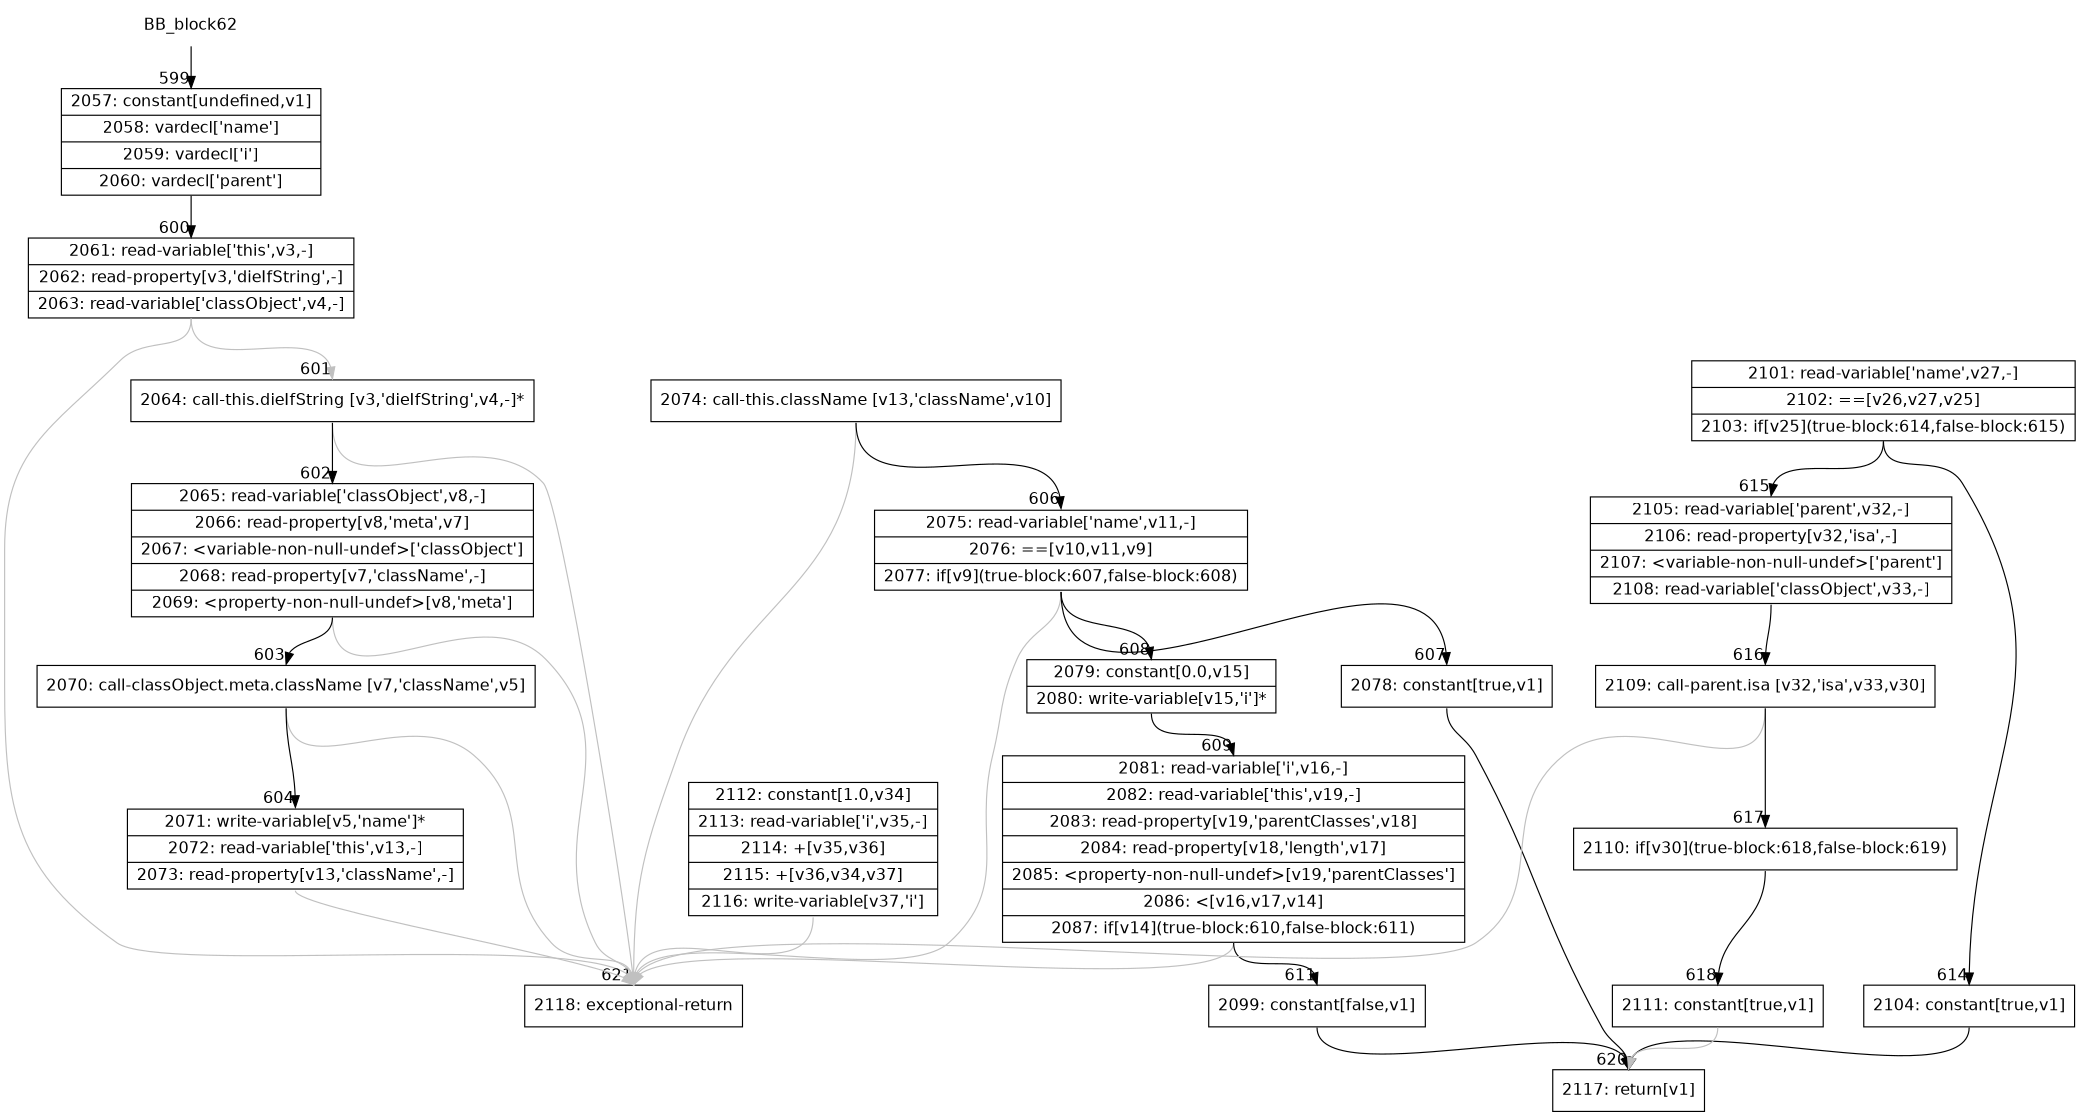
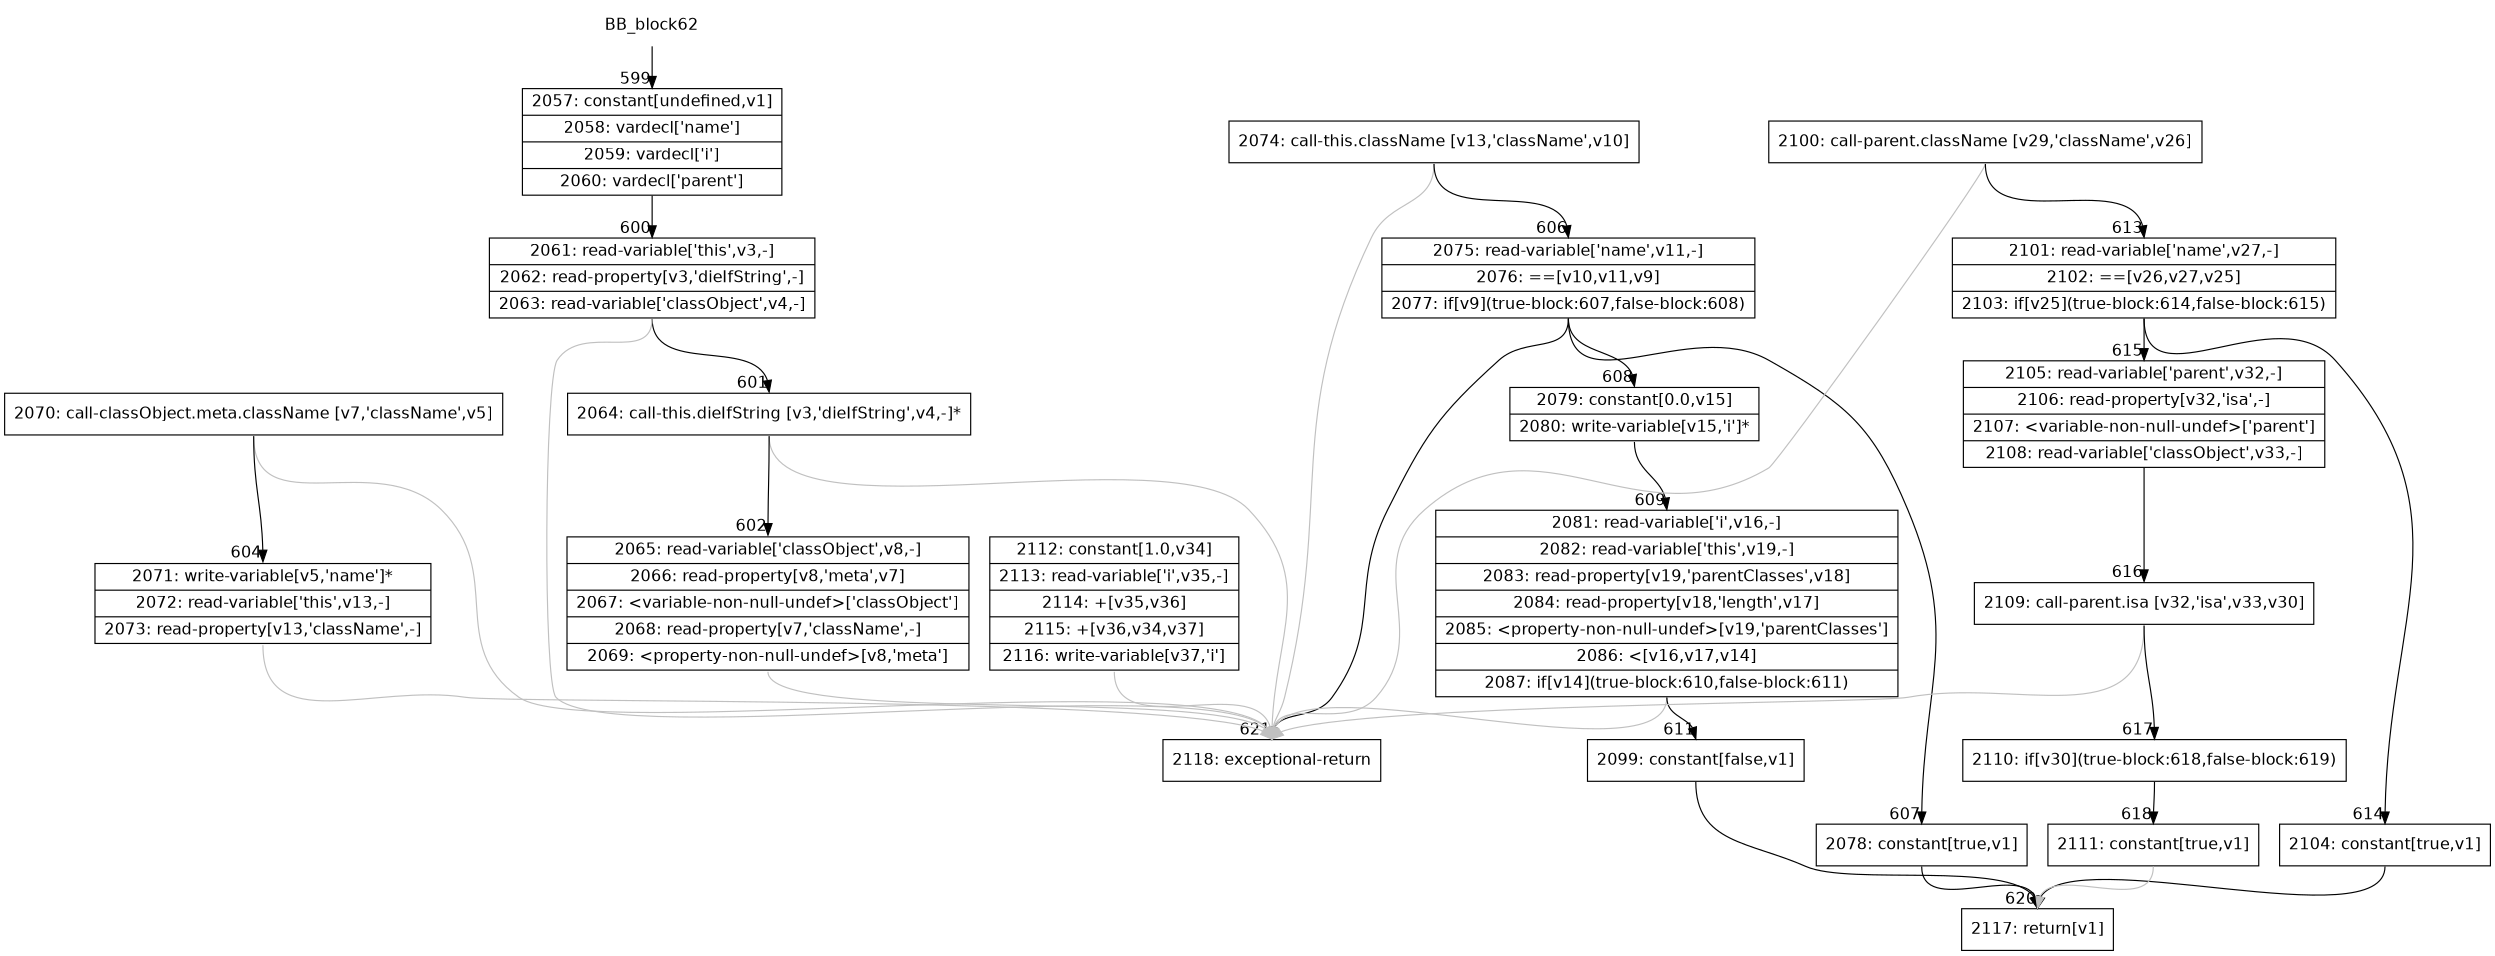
node "2100: call-parent.className [v29,'className',v26]": added
edge "2061: read-variable['this',v3,-]" -> "2064: call-this.dieIfString [v3,'dieIfString',v4,-]*": color gray -> black
edge "2065: read-variable['classObject',v8,-]" -> "2070: call-classObject.meta.className [v7,'className',v5]": removed
edge "2075: read-variable['name',v11,-]" -> "2118: exceptional-return": color gray -> black
